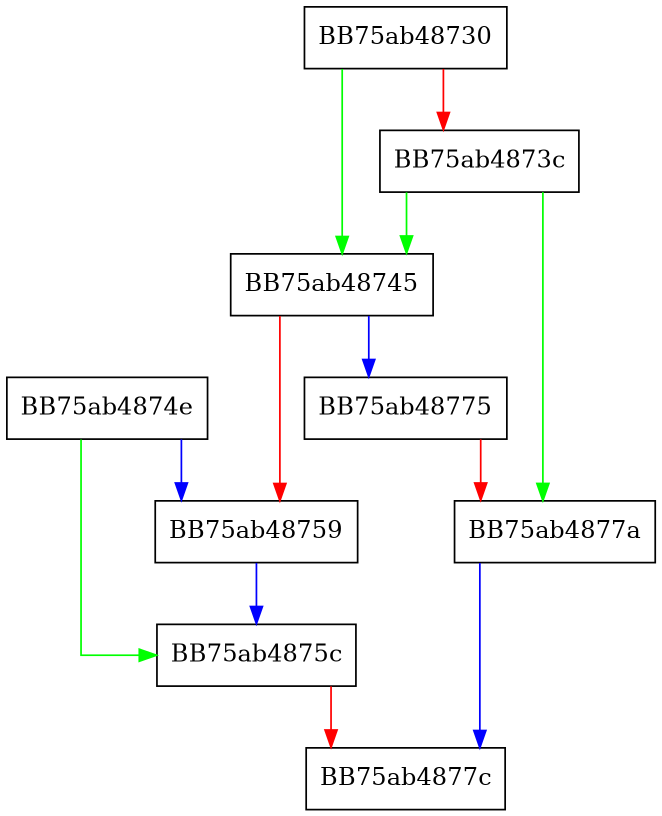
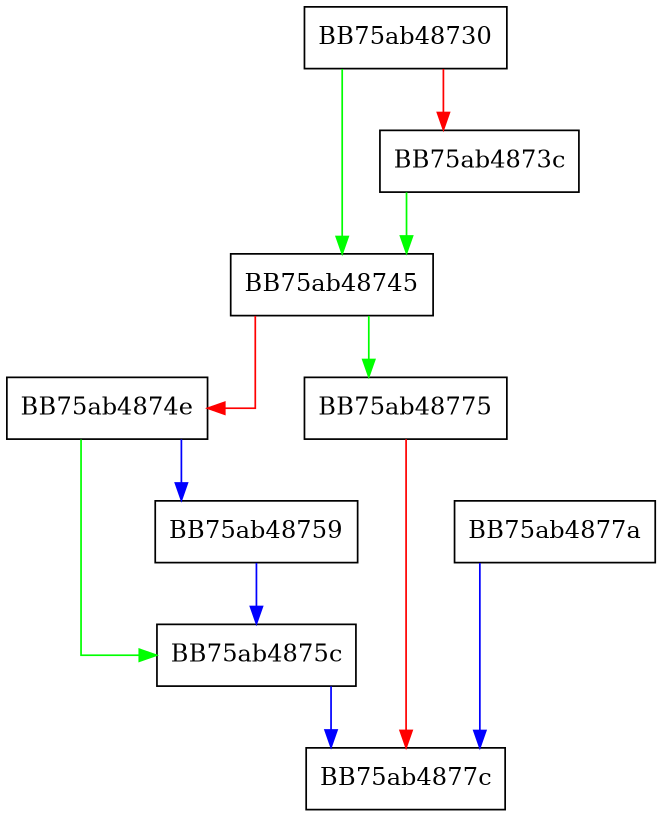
edge "BB75ab48745" -> "BB75ab48775": color blue -> green
edge "BB75ab4873c" -> "BB75ab4877a": removed
edge "BB75ab48745" -> "BB75ab48759": now "BB75ab48745" -> "BB75ab4874e"
edge "BB75ab48775" -> "BB75ab4877a": now "BB75ab48775" -> "BB75ab4877c"
edge "BB75ab4875c" -> "BB75ab4877c": color red -> blue
